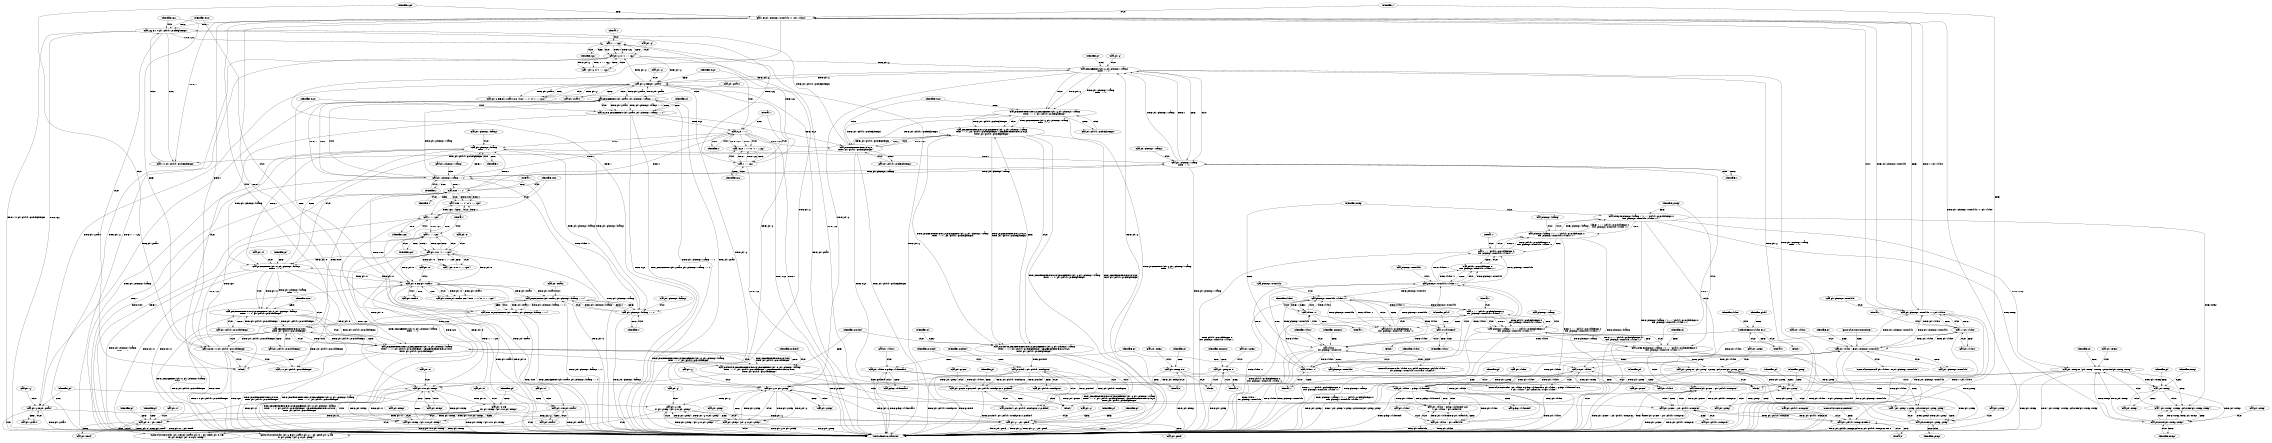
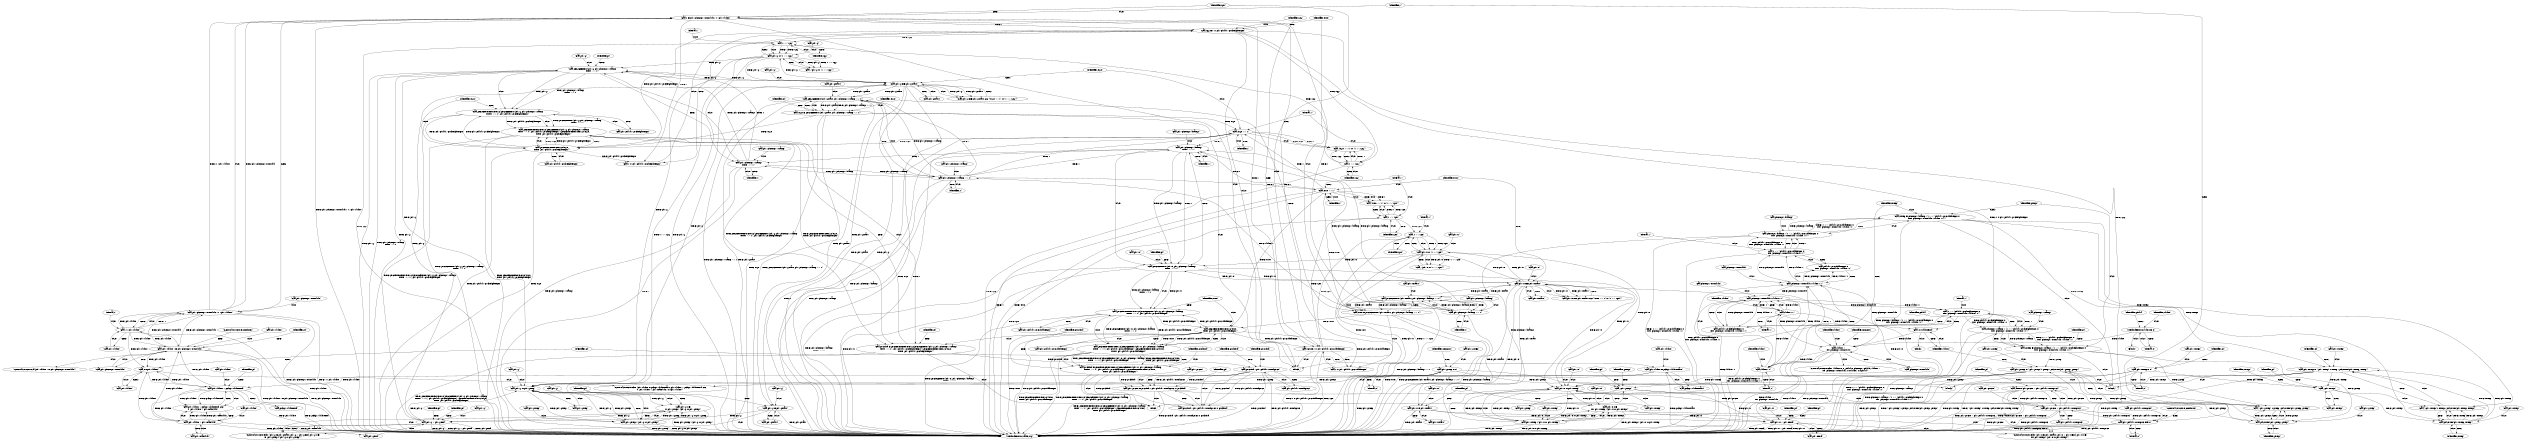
edge "(Call,pi->xstep = 0)" -> "(Call,pi->x % pi->xstep)": added, label "DDG: pi->xstep"
node "(Call,pi->maxrlvls)": added
node "(MethodReturn,static int)": label "(MethodReturn,static int)" -> "(MethodReturn,static try)"
